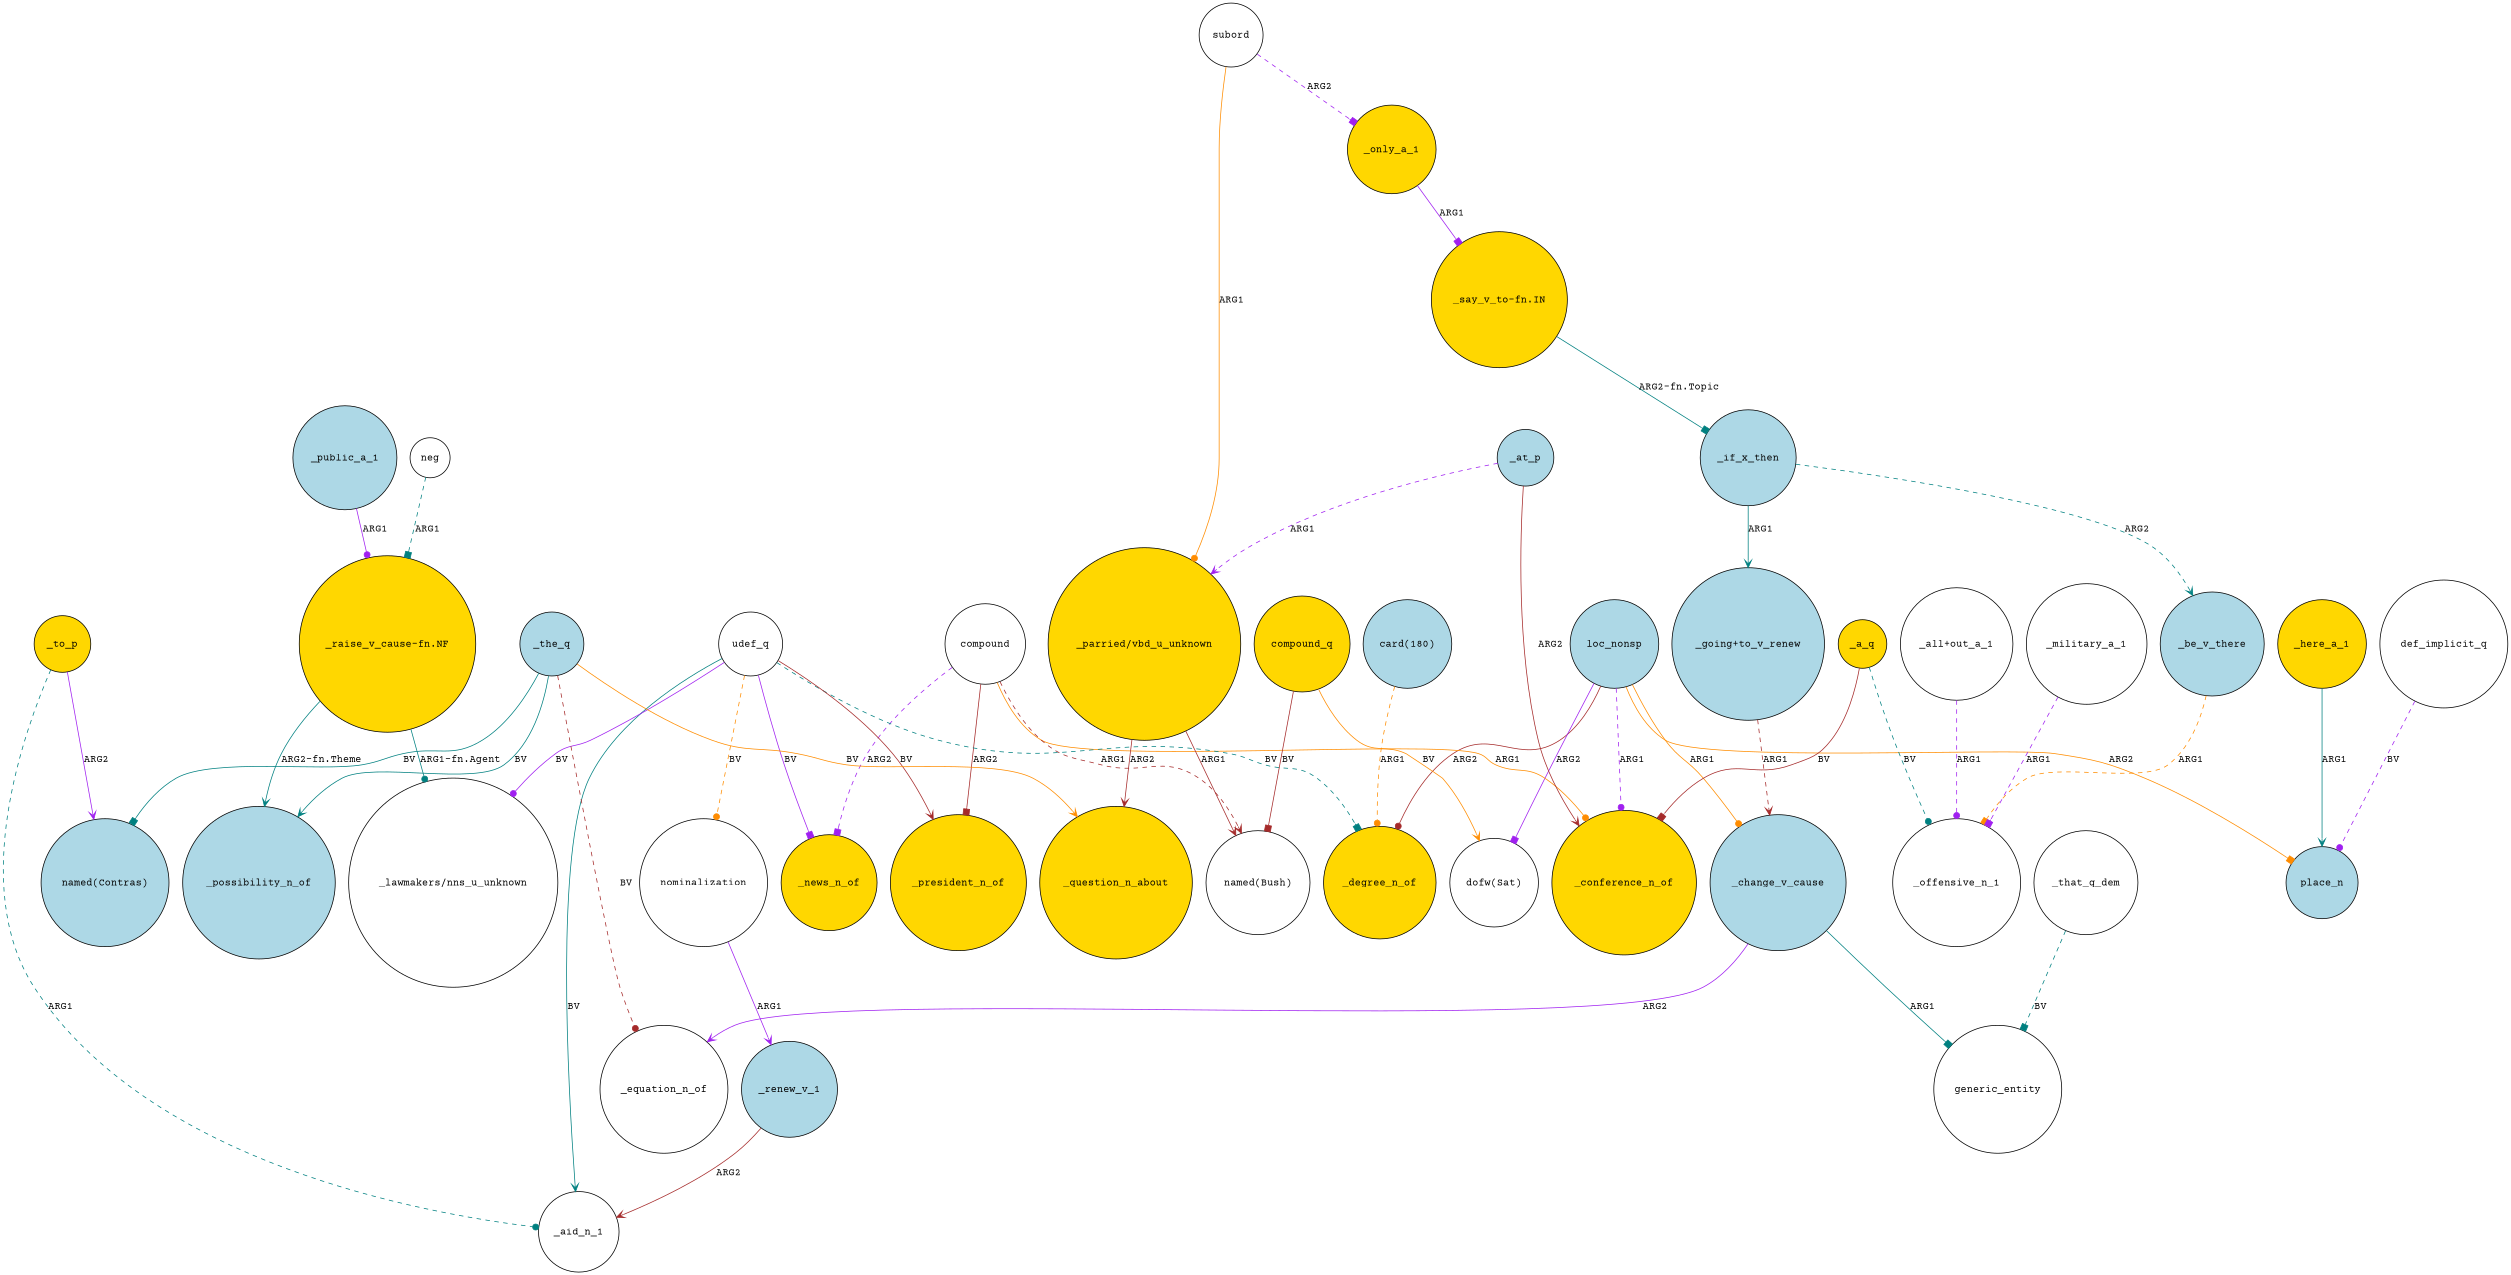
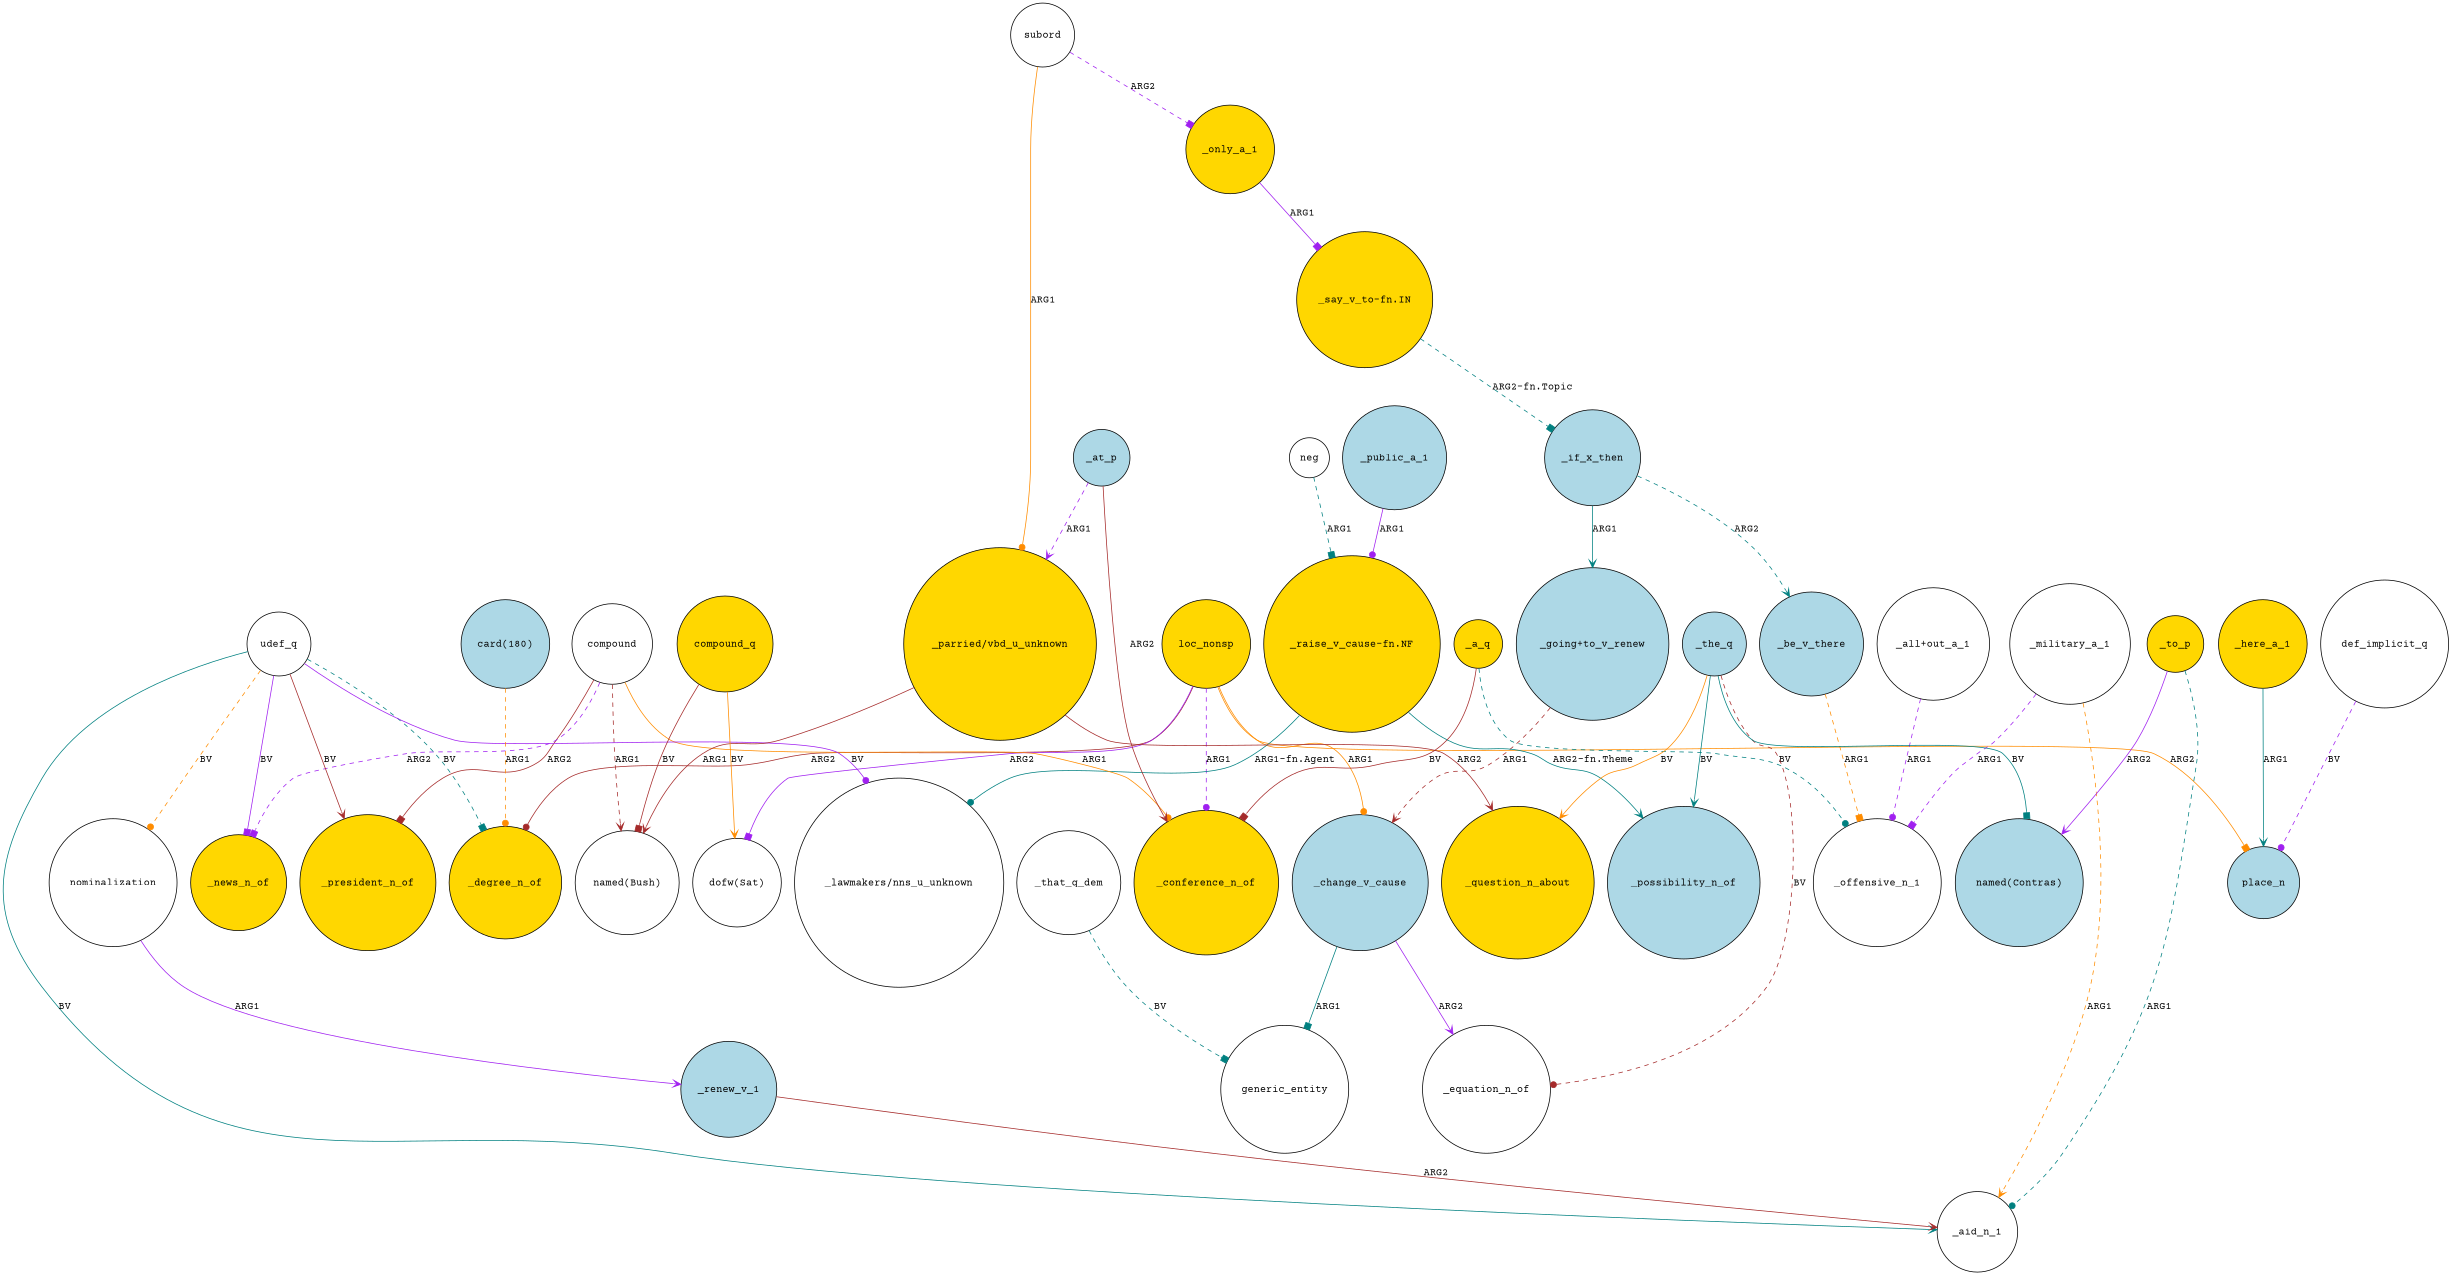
edge "_say_v_to-fn.IN" -> "_if_x_then": style solid -> dashed
node "loc_nonsp": fillcolor lightblue -> gold
edge "_military_a_1" -> "_aid_n_1": added, label "ARG1"
